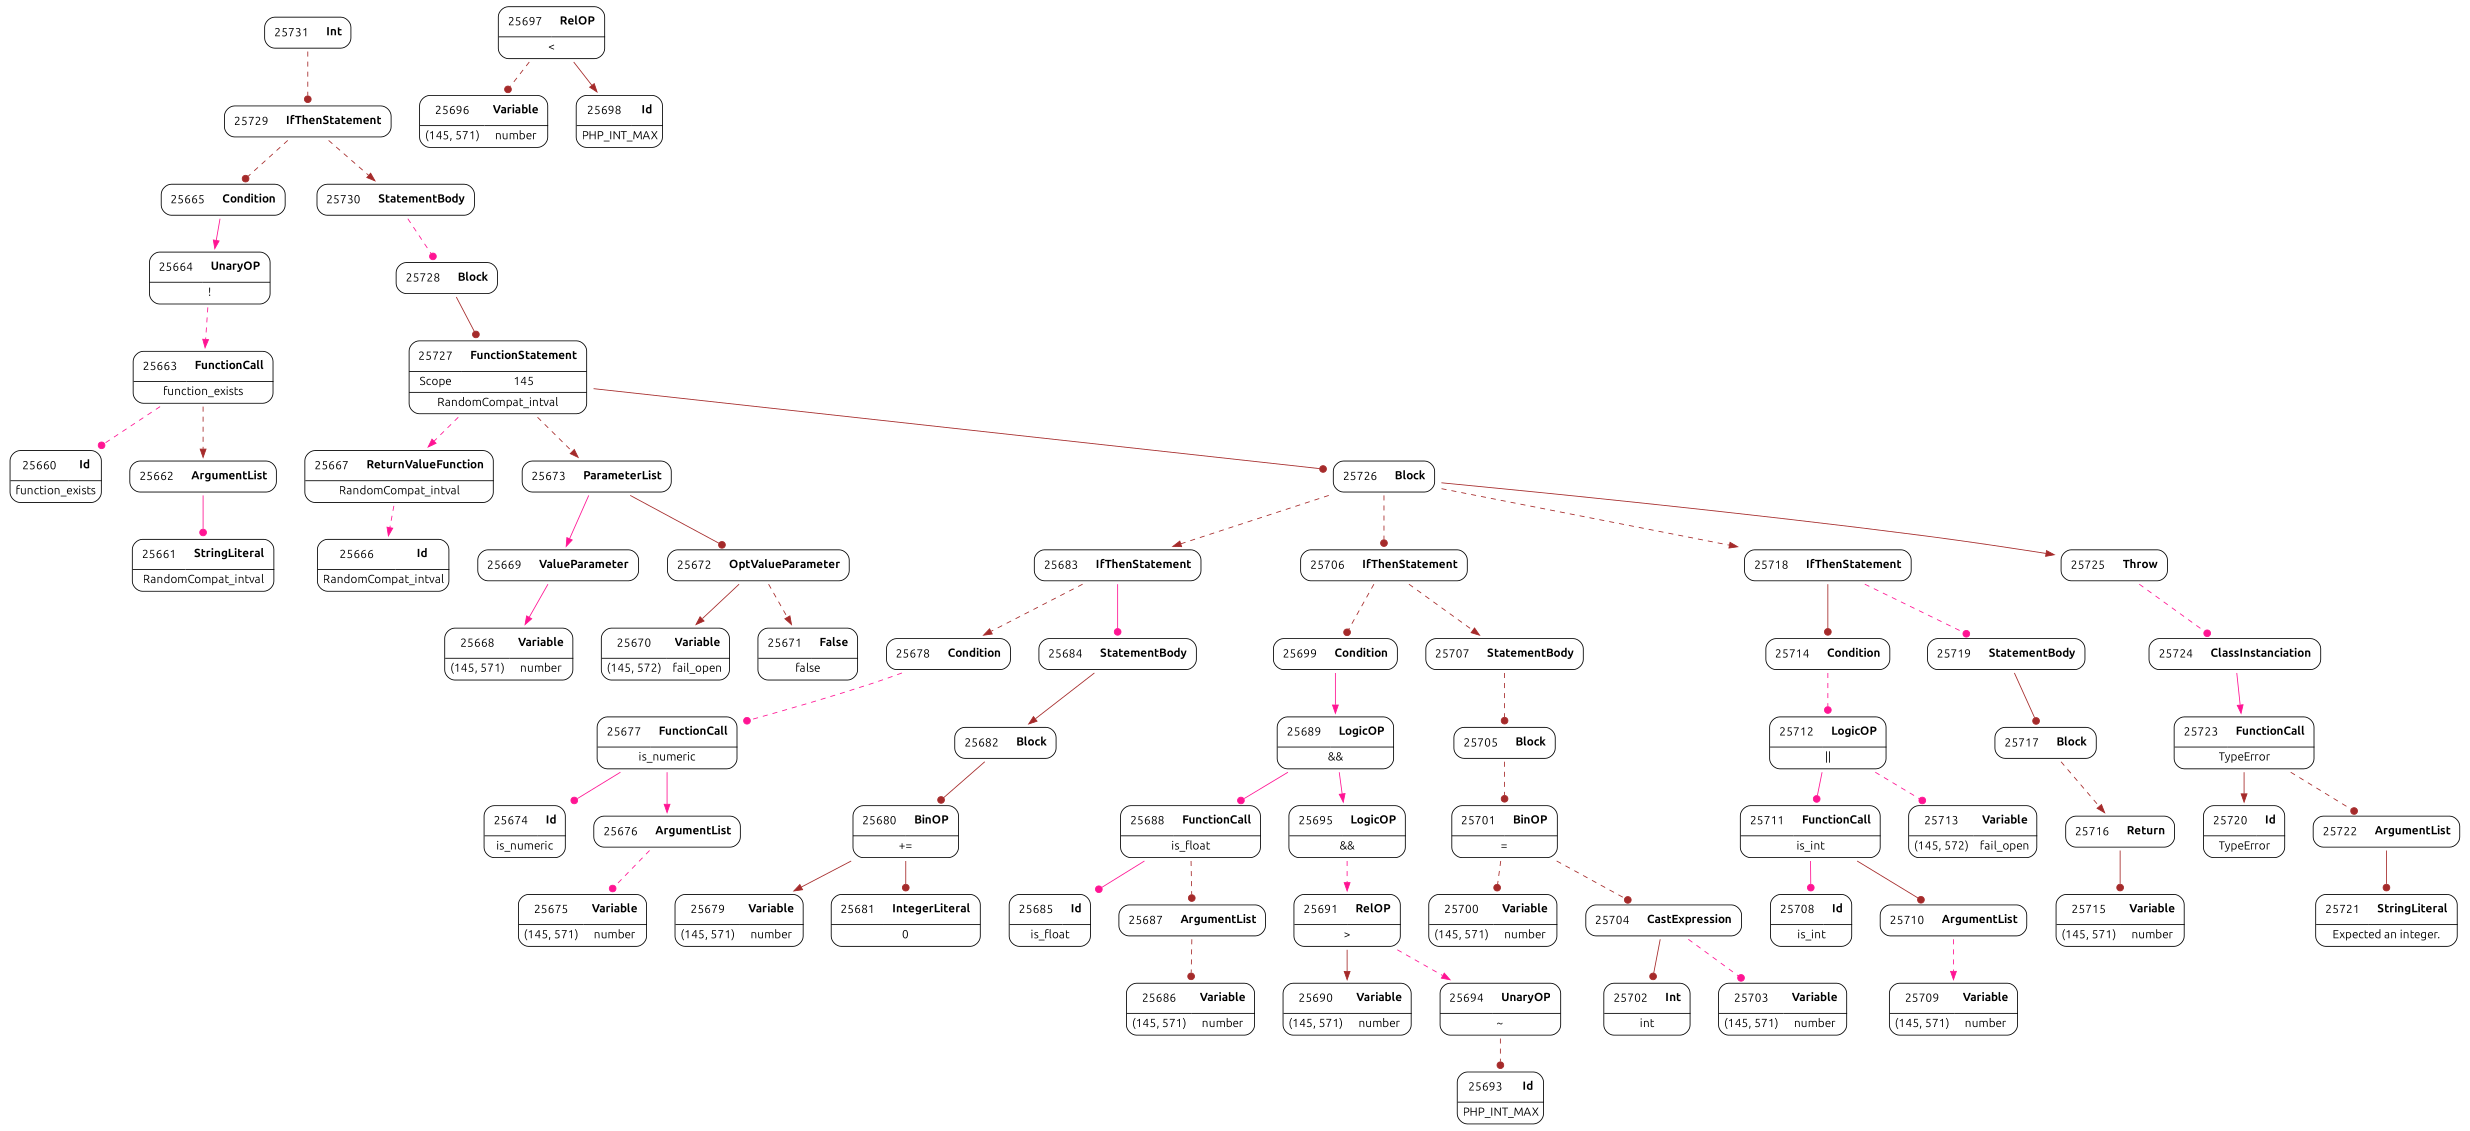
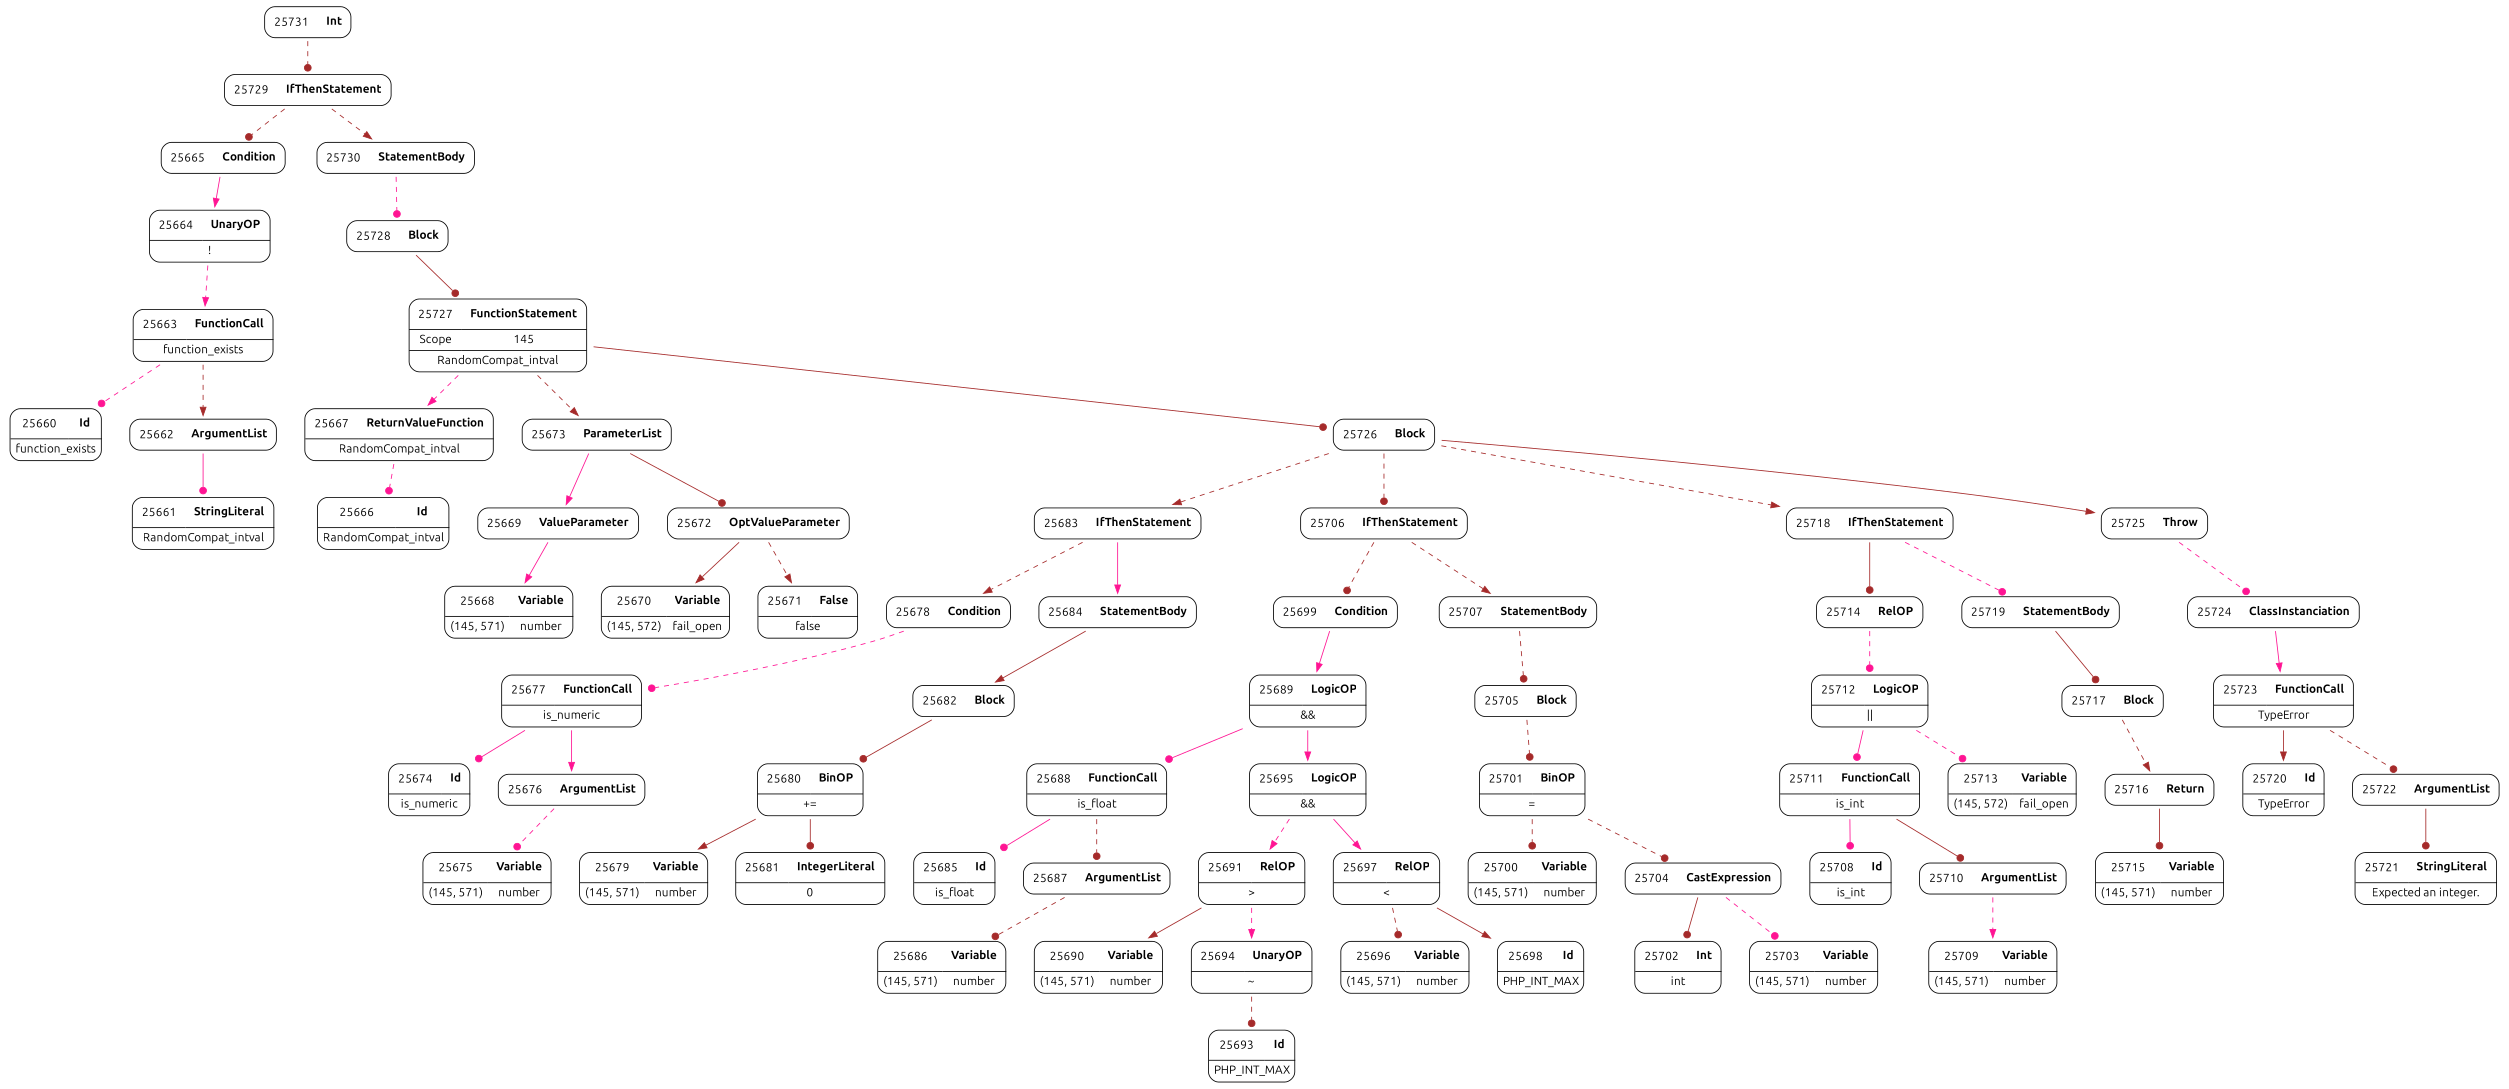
edge "25667" -> "25666": arrowhead normal -> dot
edge "25683" -> "25684": arrowhead dot -> normal
node "25714": text "Condition" -> "RelOP"
edge "25695" -> "25697": added
